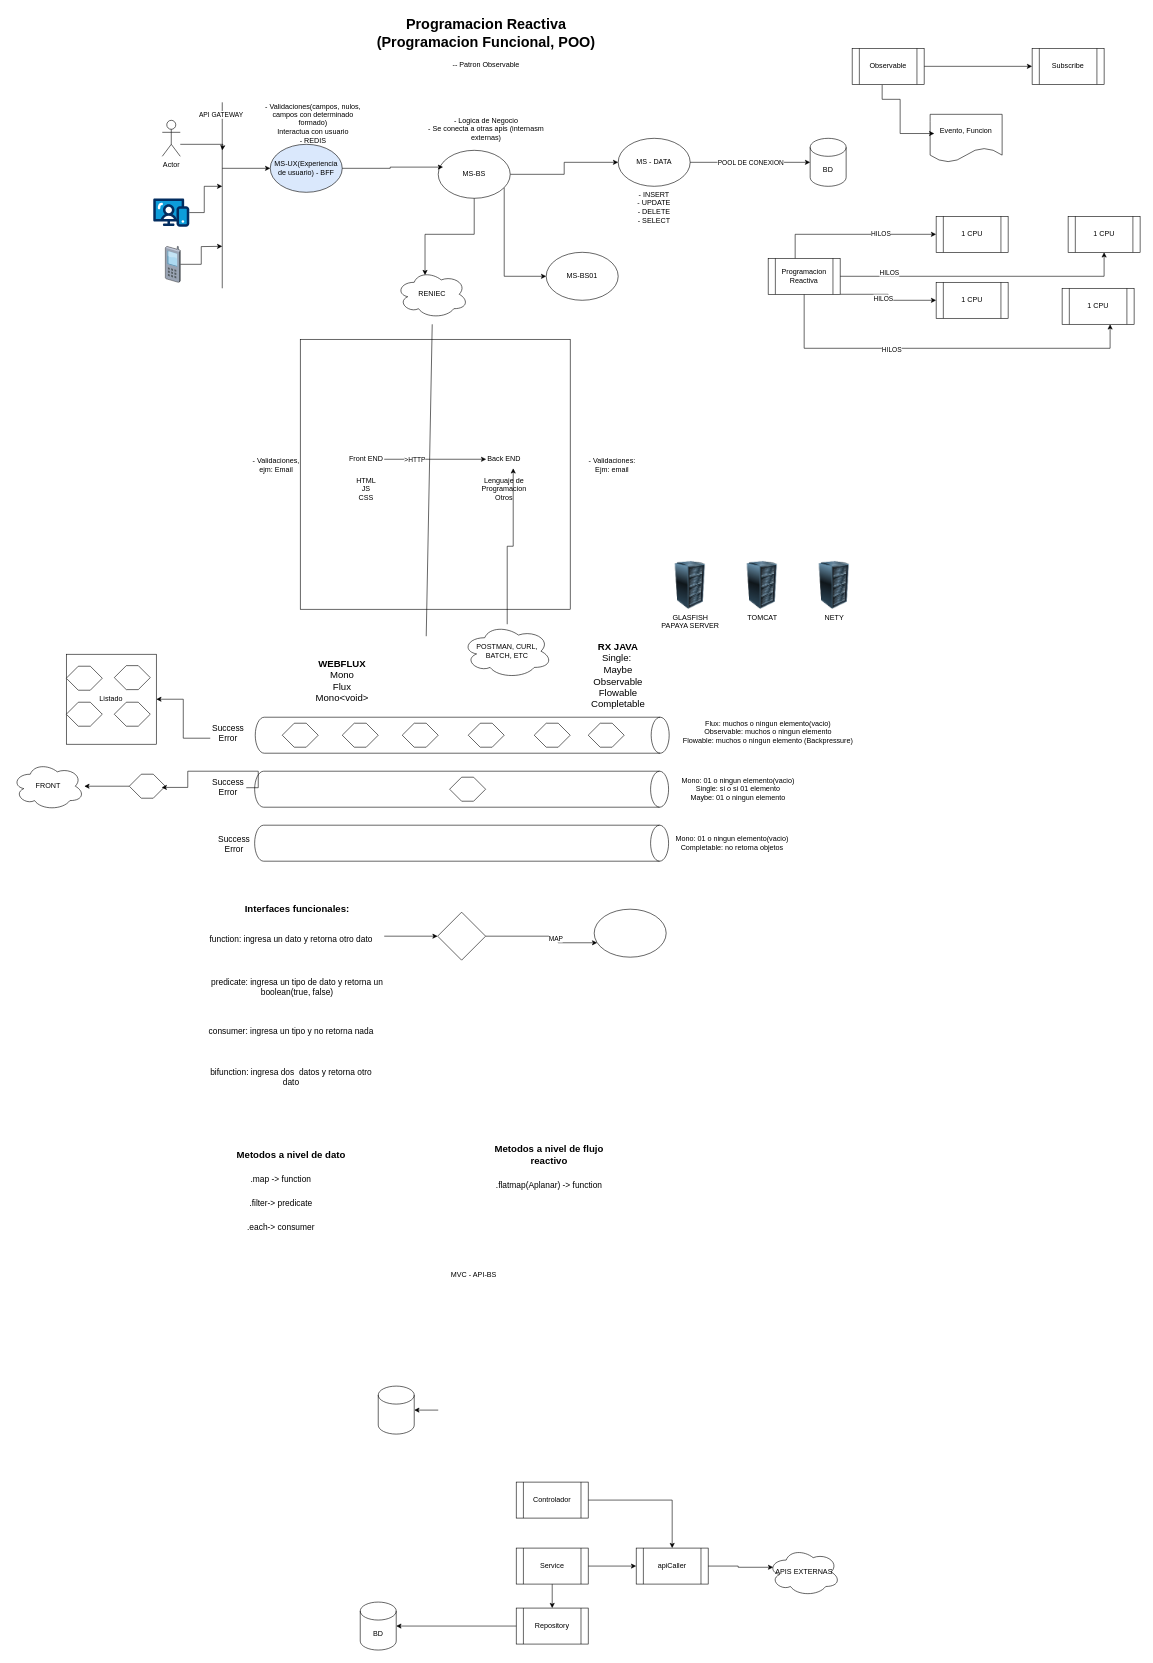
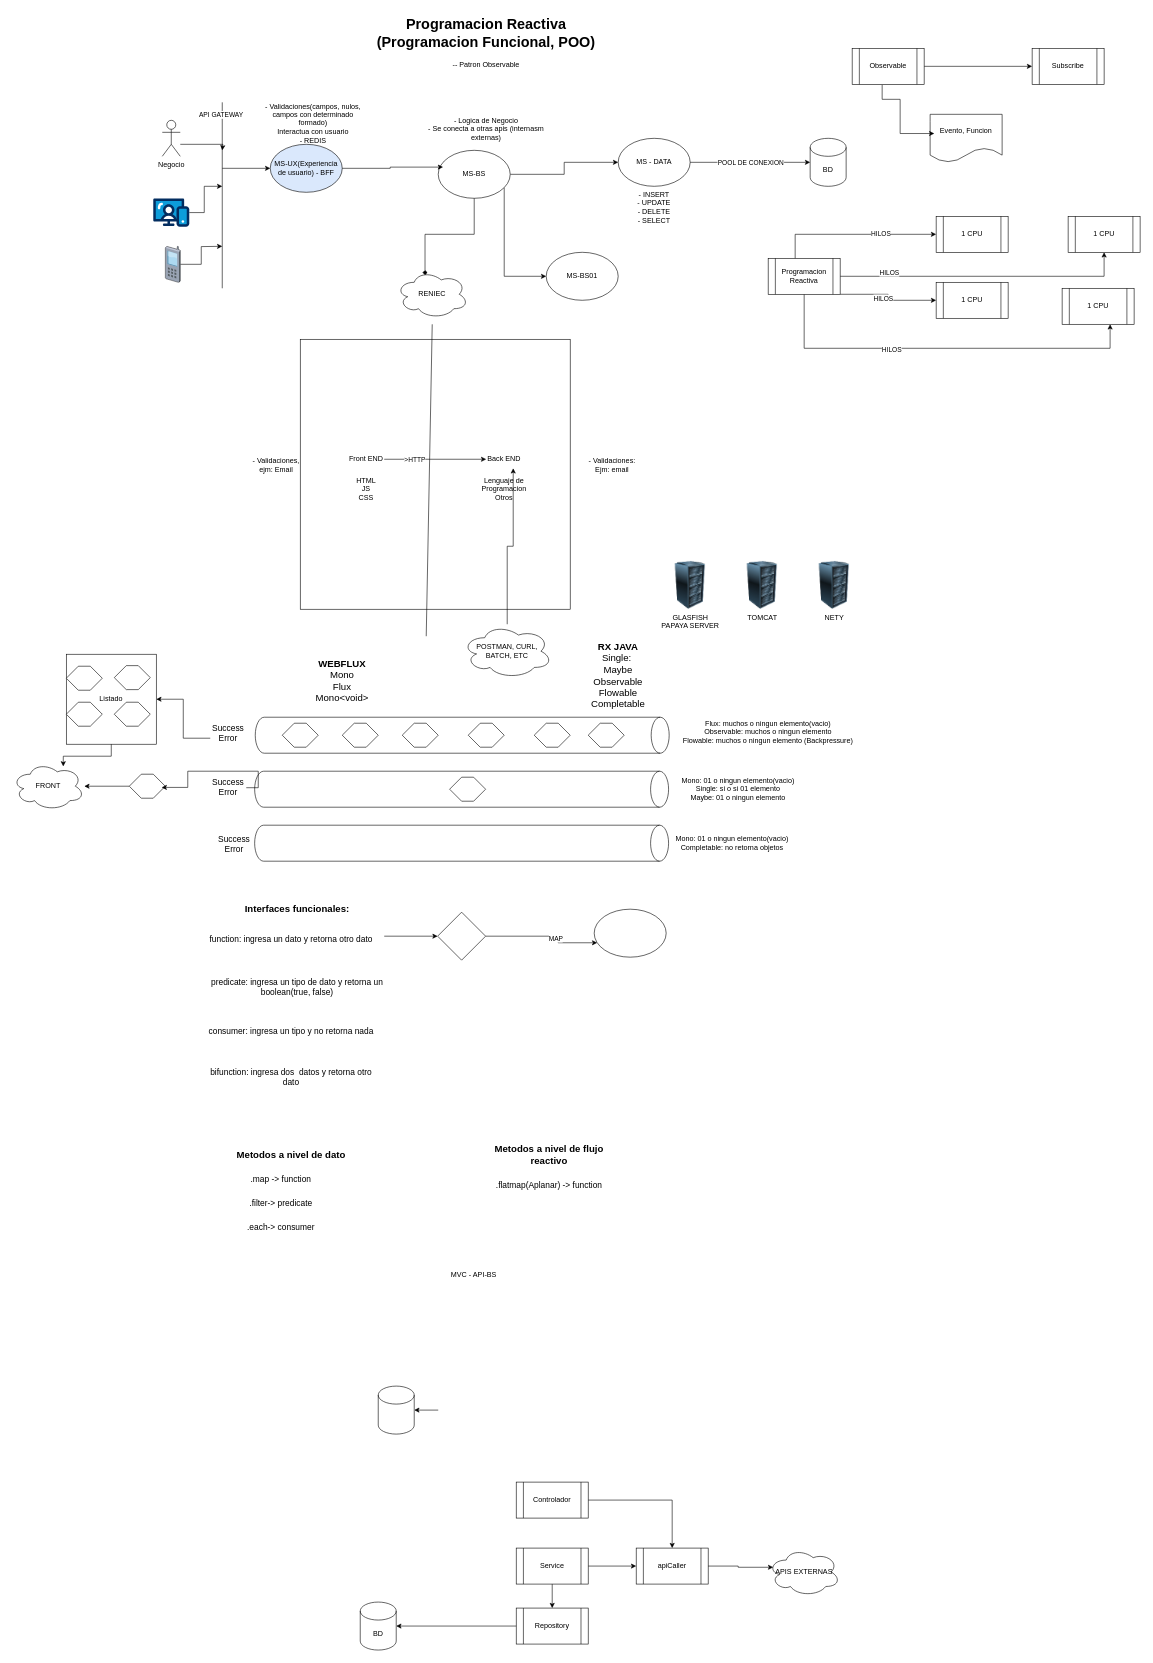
node "Actor": label "Actor" -> "Negocio"
edge "MS-BS" -> "RENIEC": arrowhead classic -> diamond
edge "Listado" -> "FRONT": added
